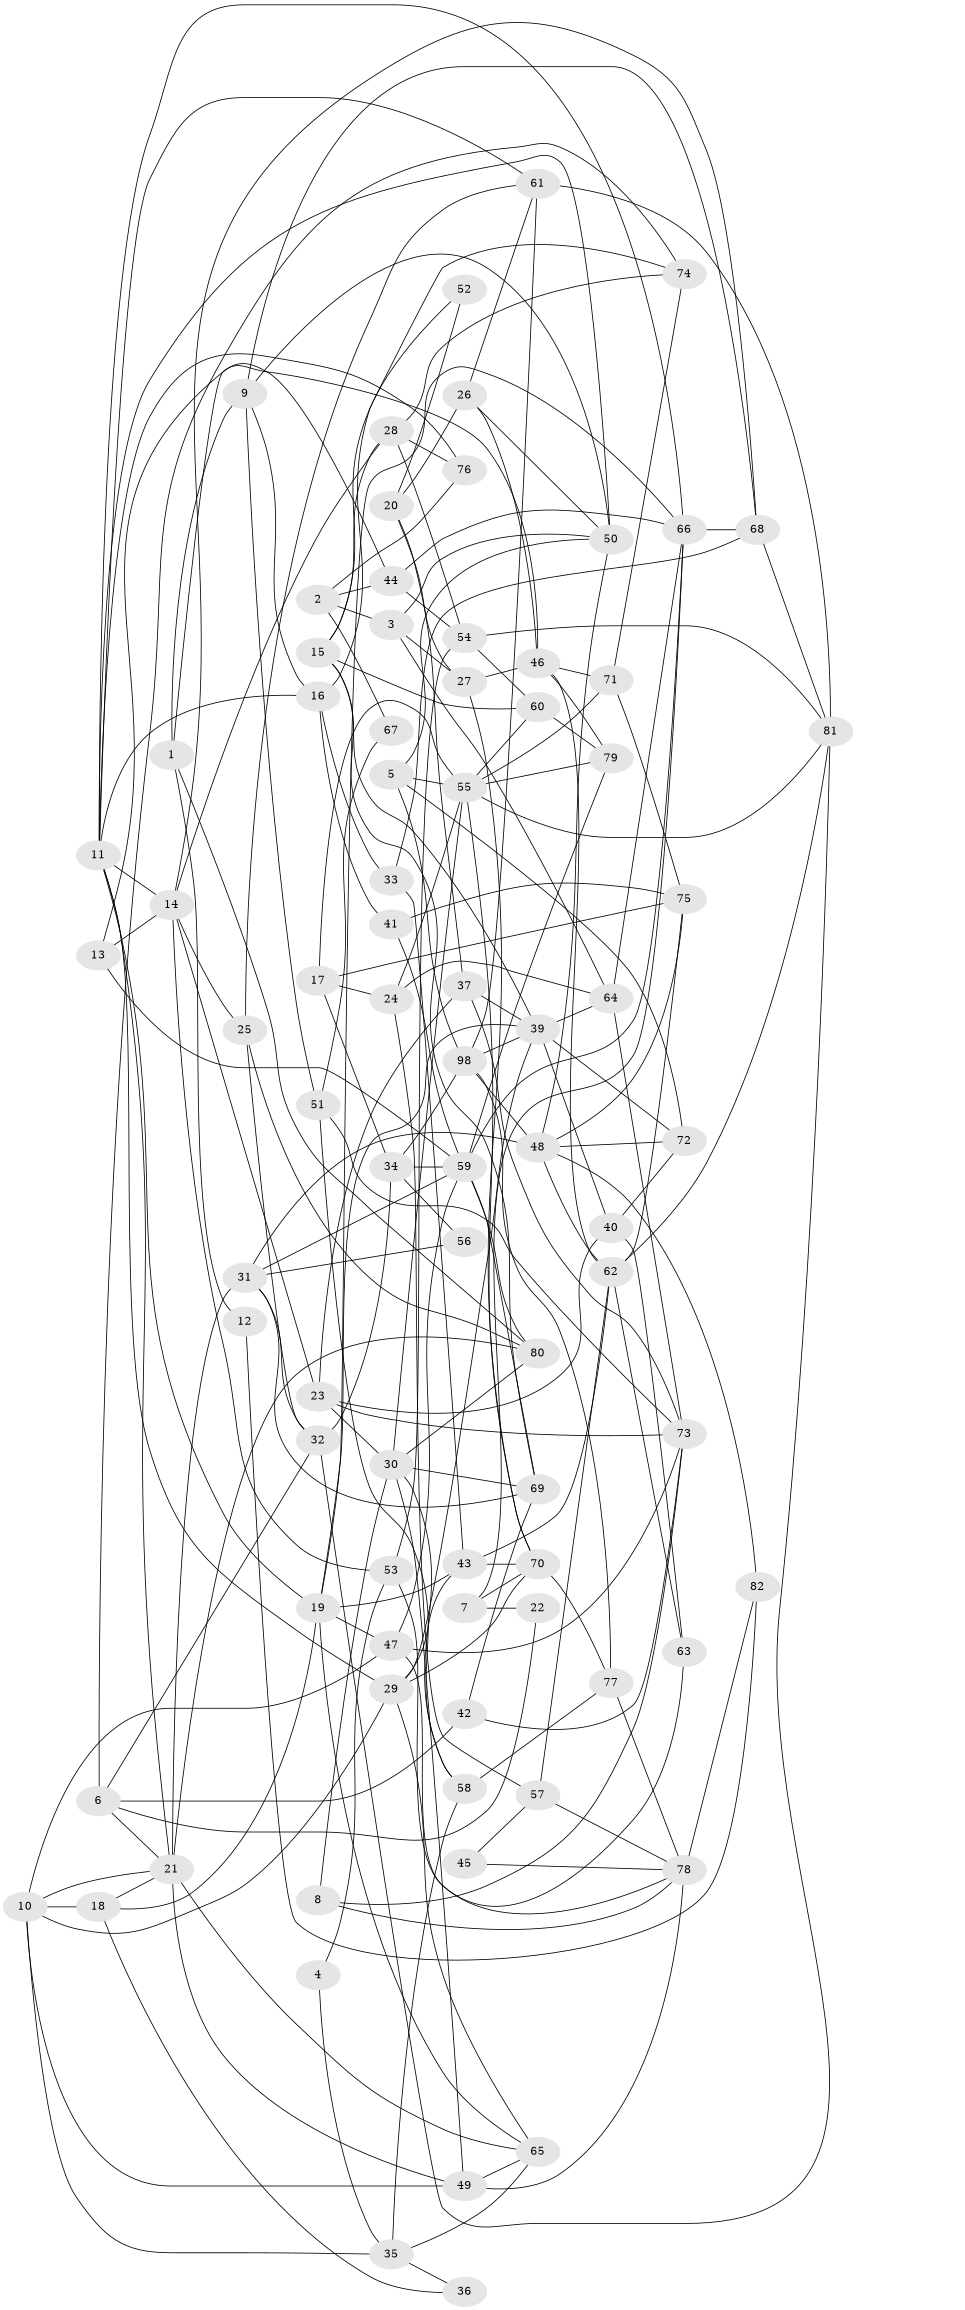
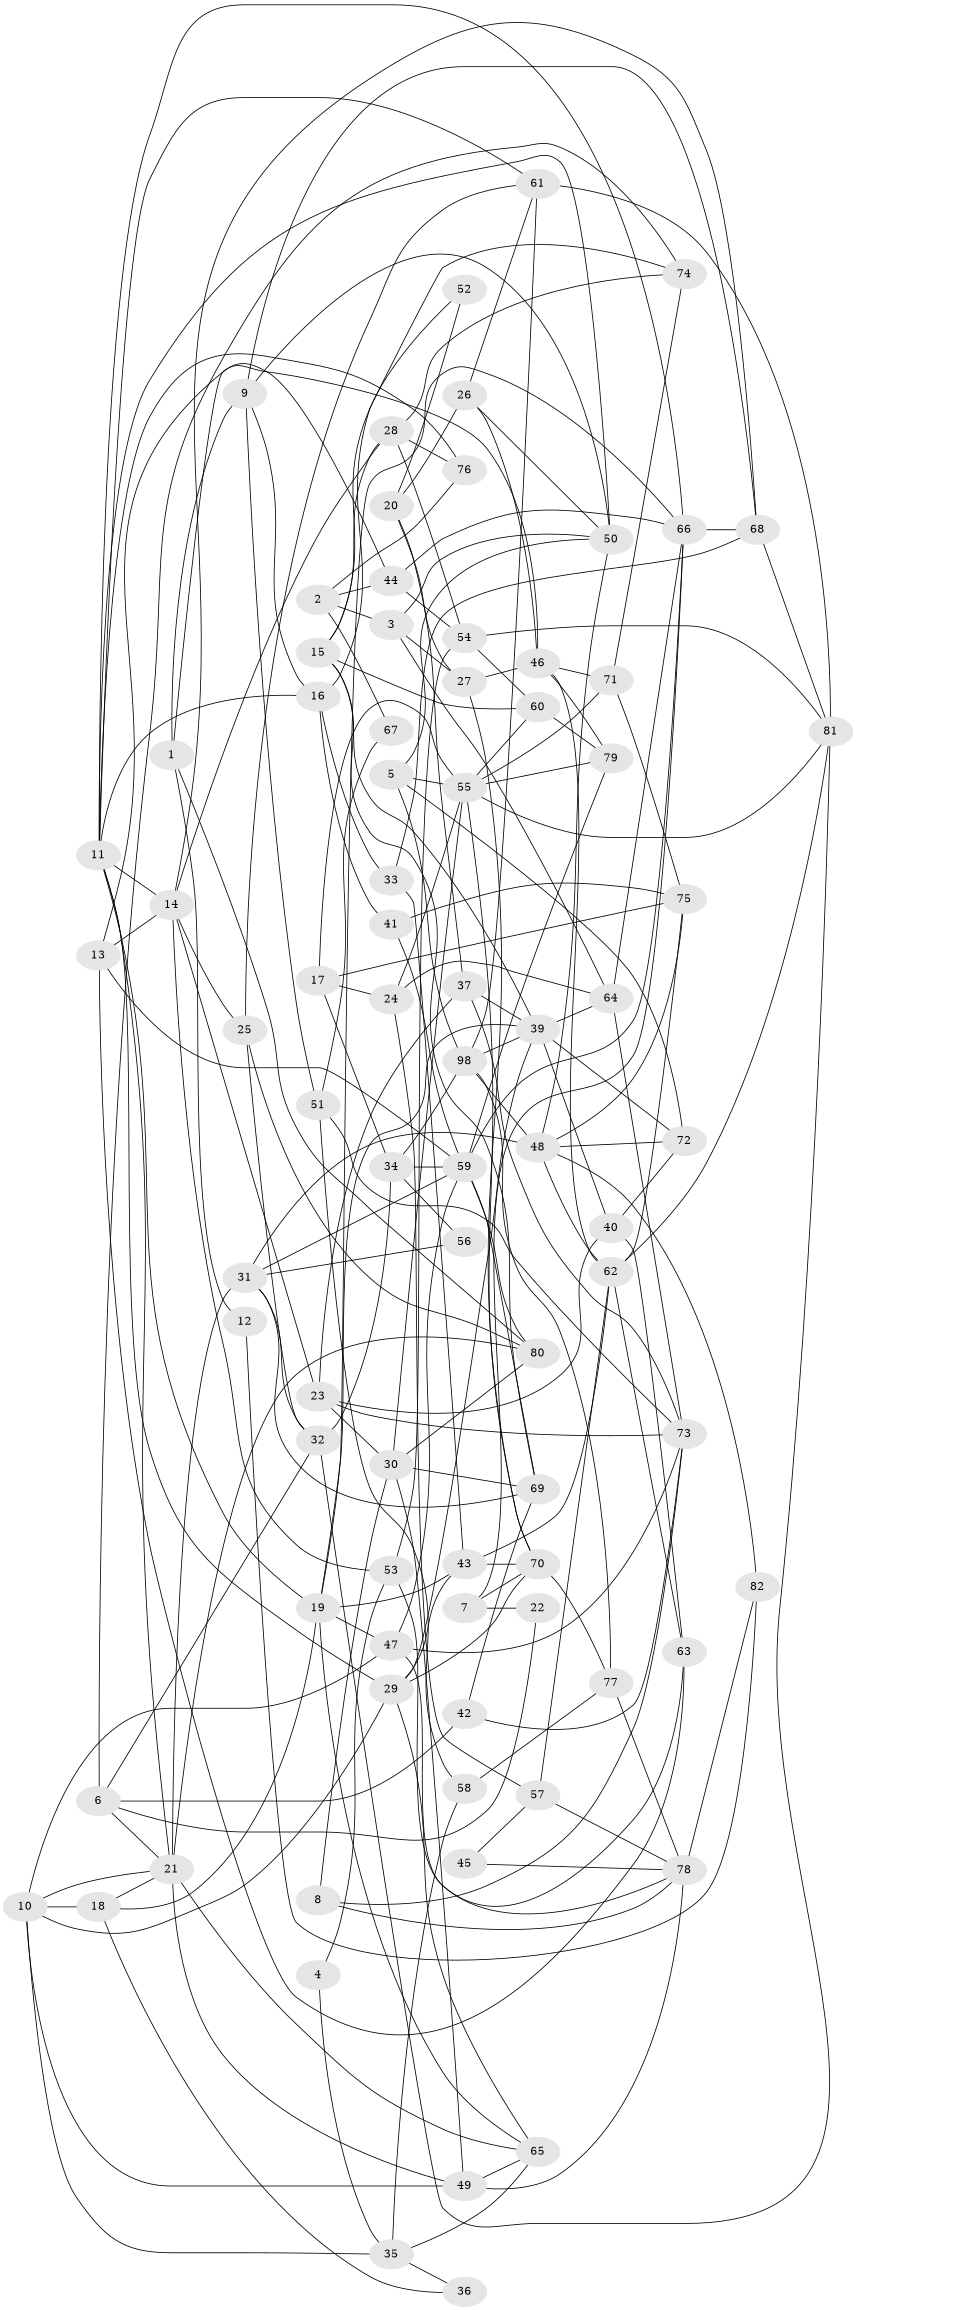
edge "30" -- "58": removed
edge "13" -- "63": added
